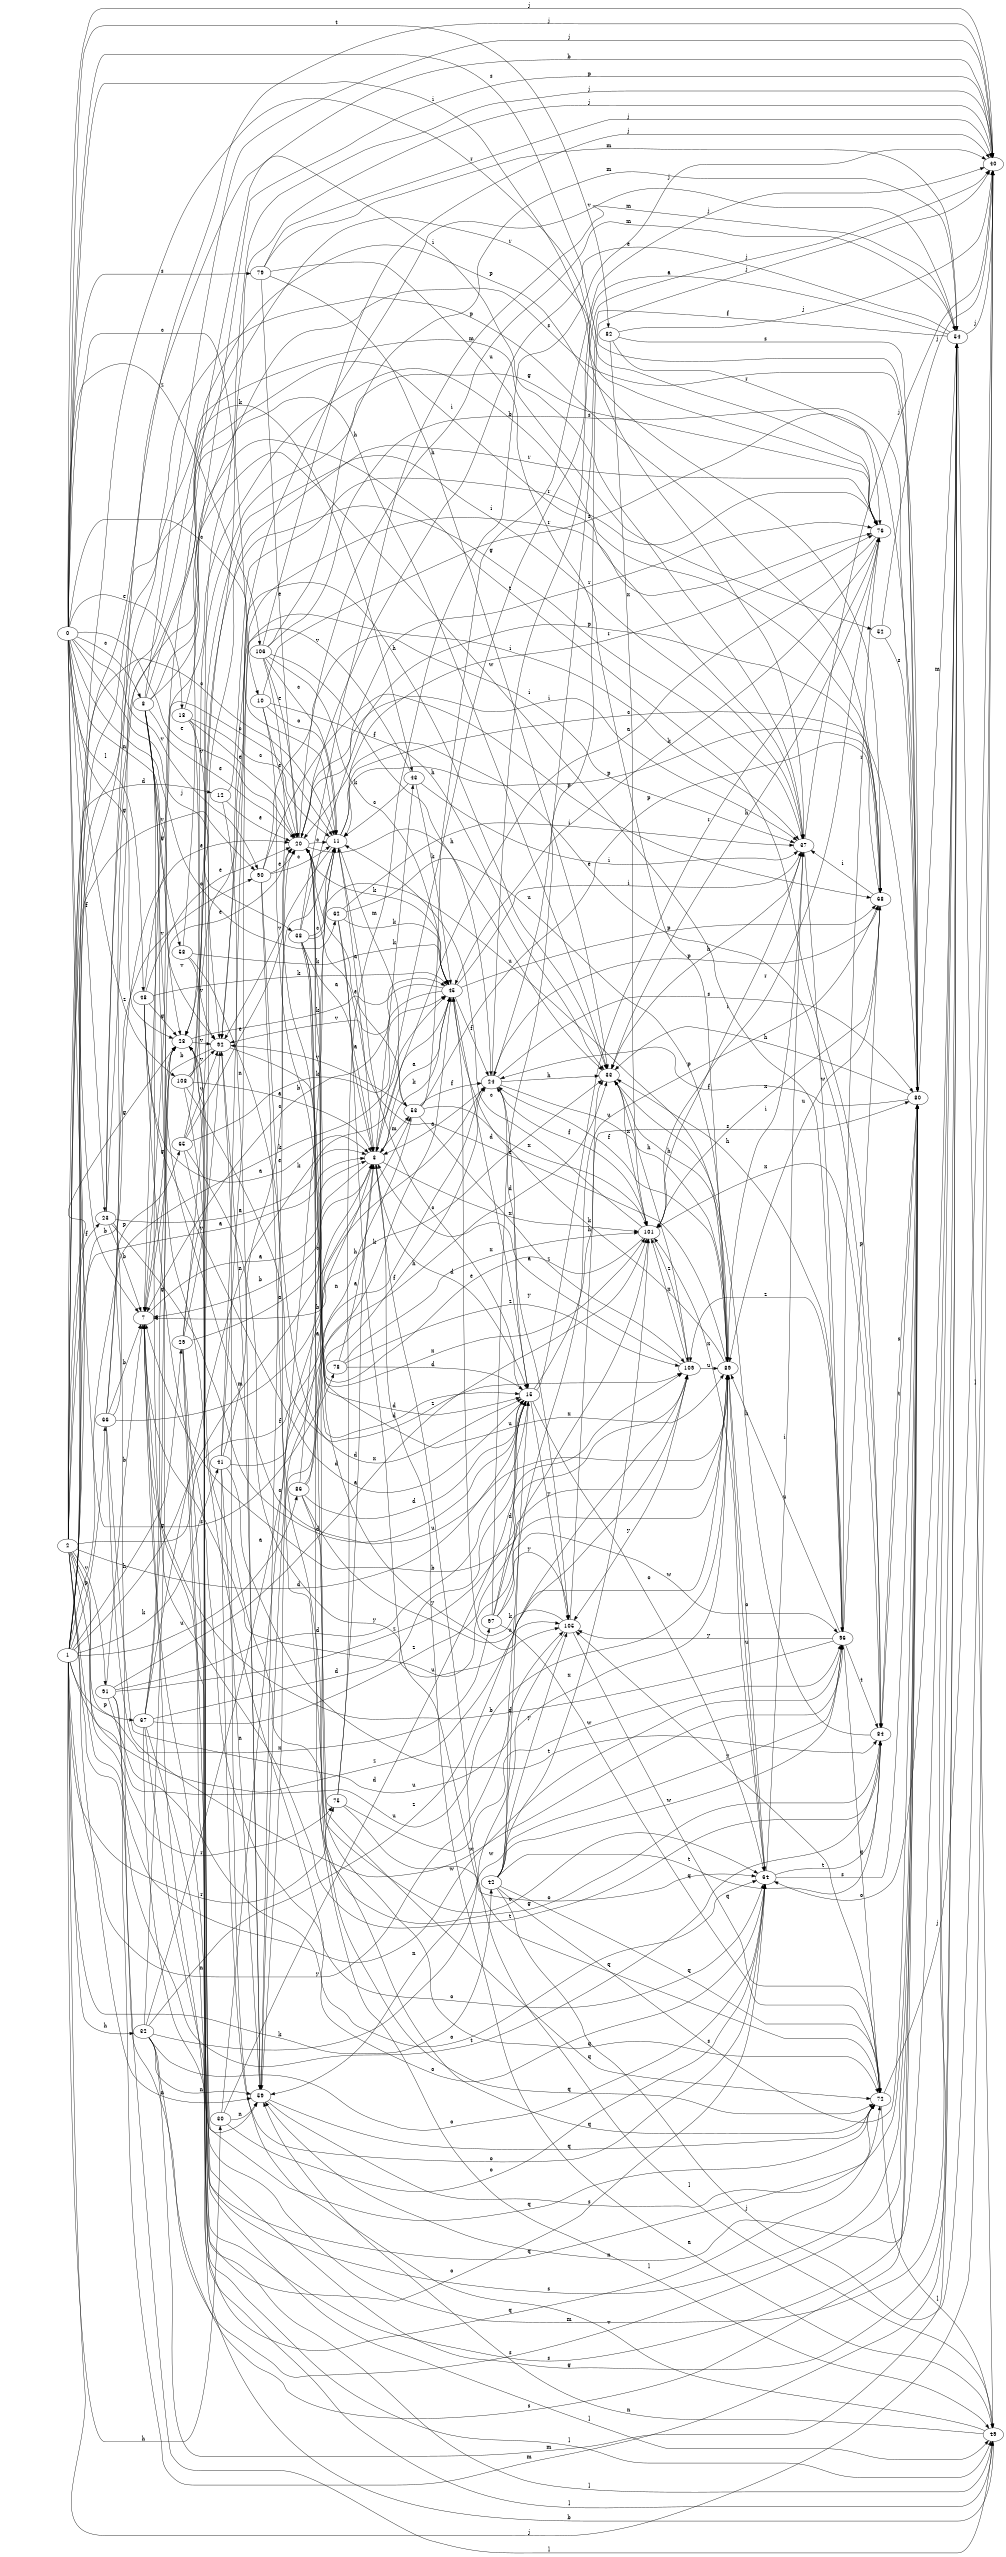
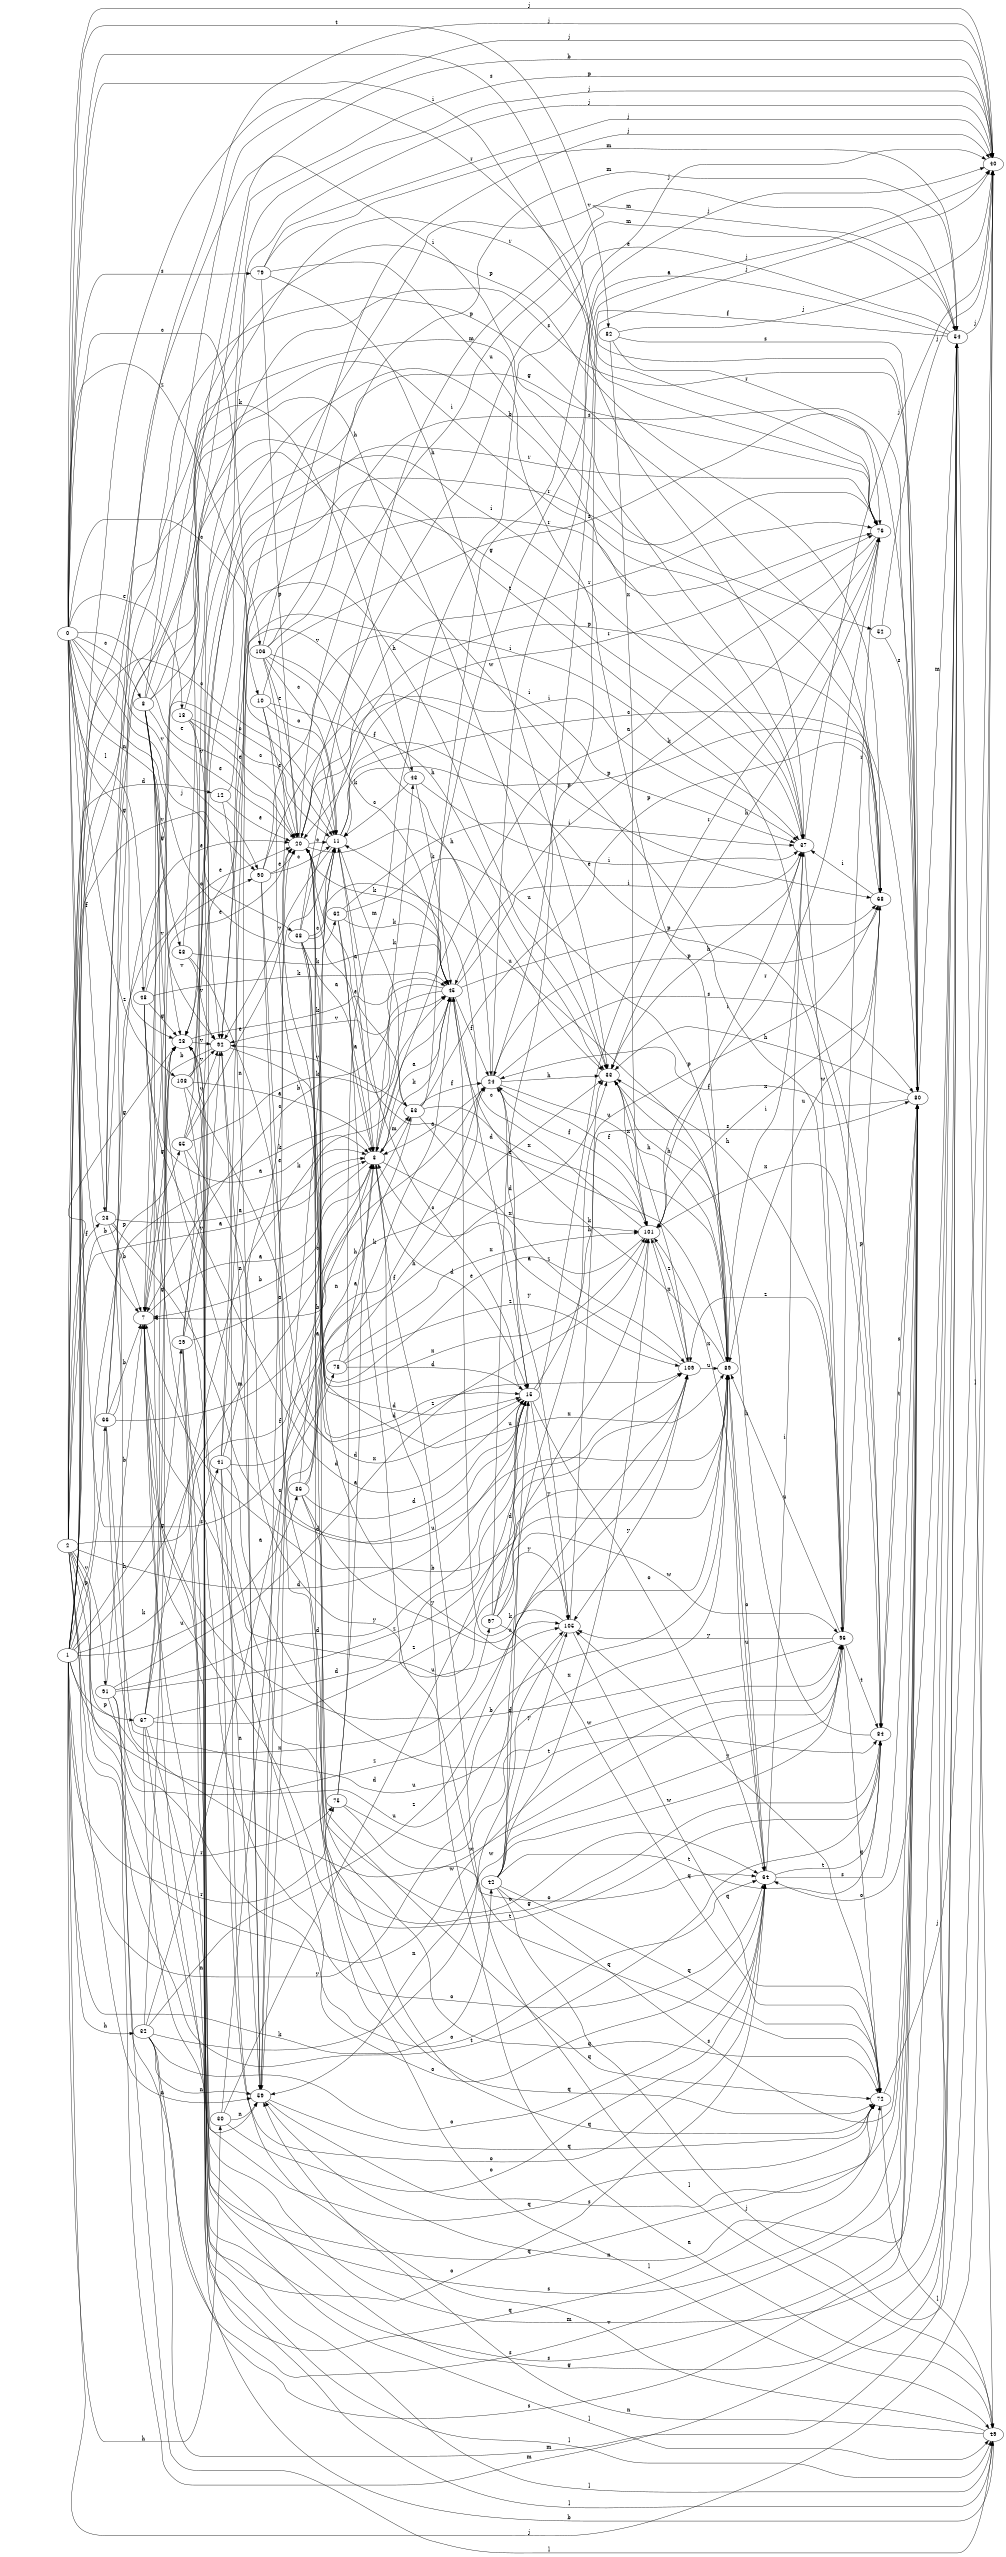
edge "79" -> "20": label "e" -> "p"
